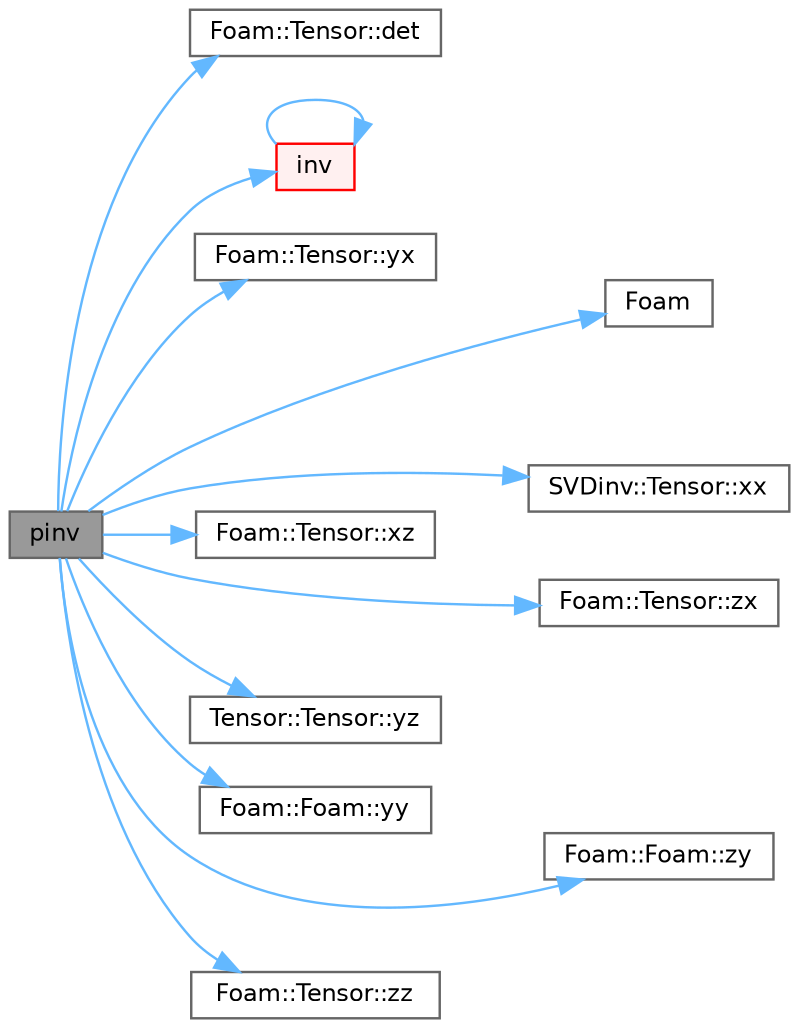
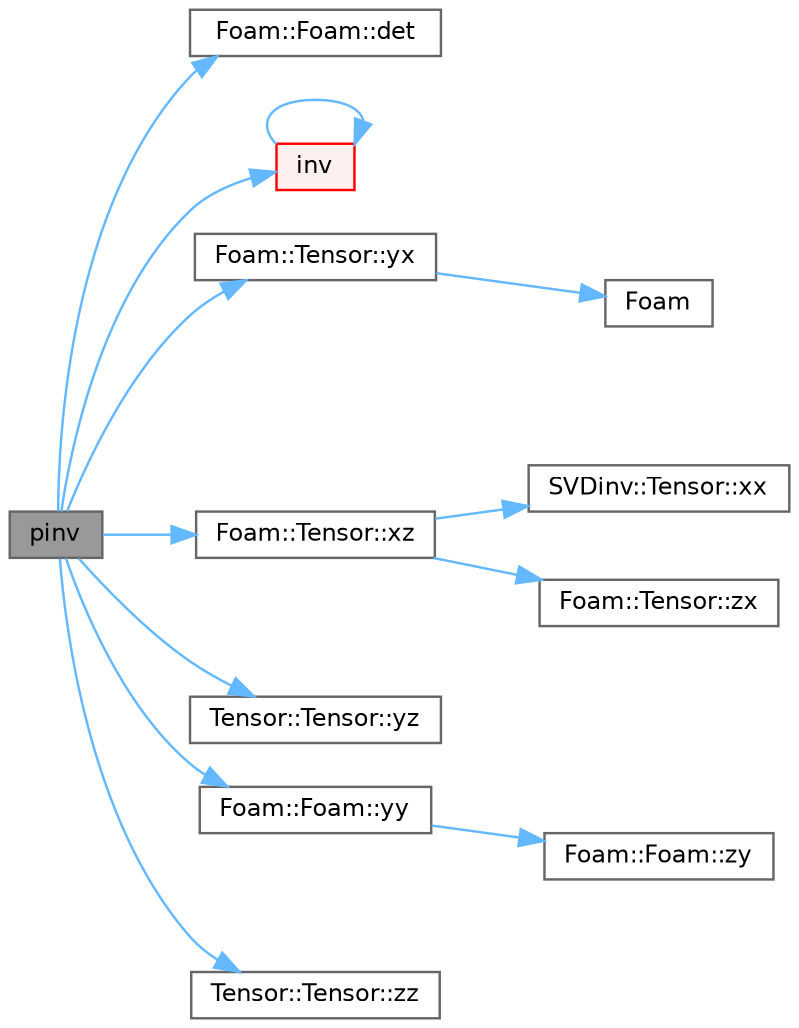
node "Foam::Tensor::det": label "Foam::Tensor::det" -> "Foam::Foam::det"
edge "pinv" -> "Foam": now "Foam::Tensor::yx" -> "Foam"
edge "pinv" -> "SVDinv::Tensor::xx": now "Foam::Tensor::xz" -> "SVDinv::Tensor::xx"
edge "pinv" -> "Foam::Tensor::zx": now "Foam::Tensor::xz" -> "Foam::Tensor::zx"
edge "pinv" -> "Foam::Foam::zy": now "Foam::Foam::yy" -> "Foam::Foam::zy"
node "Foam::Tensor::zz": label "Foam::Tensor::zz" -> "Tensor::Tensor::zz"
